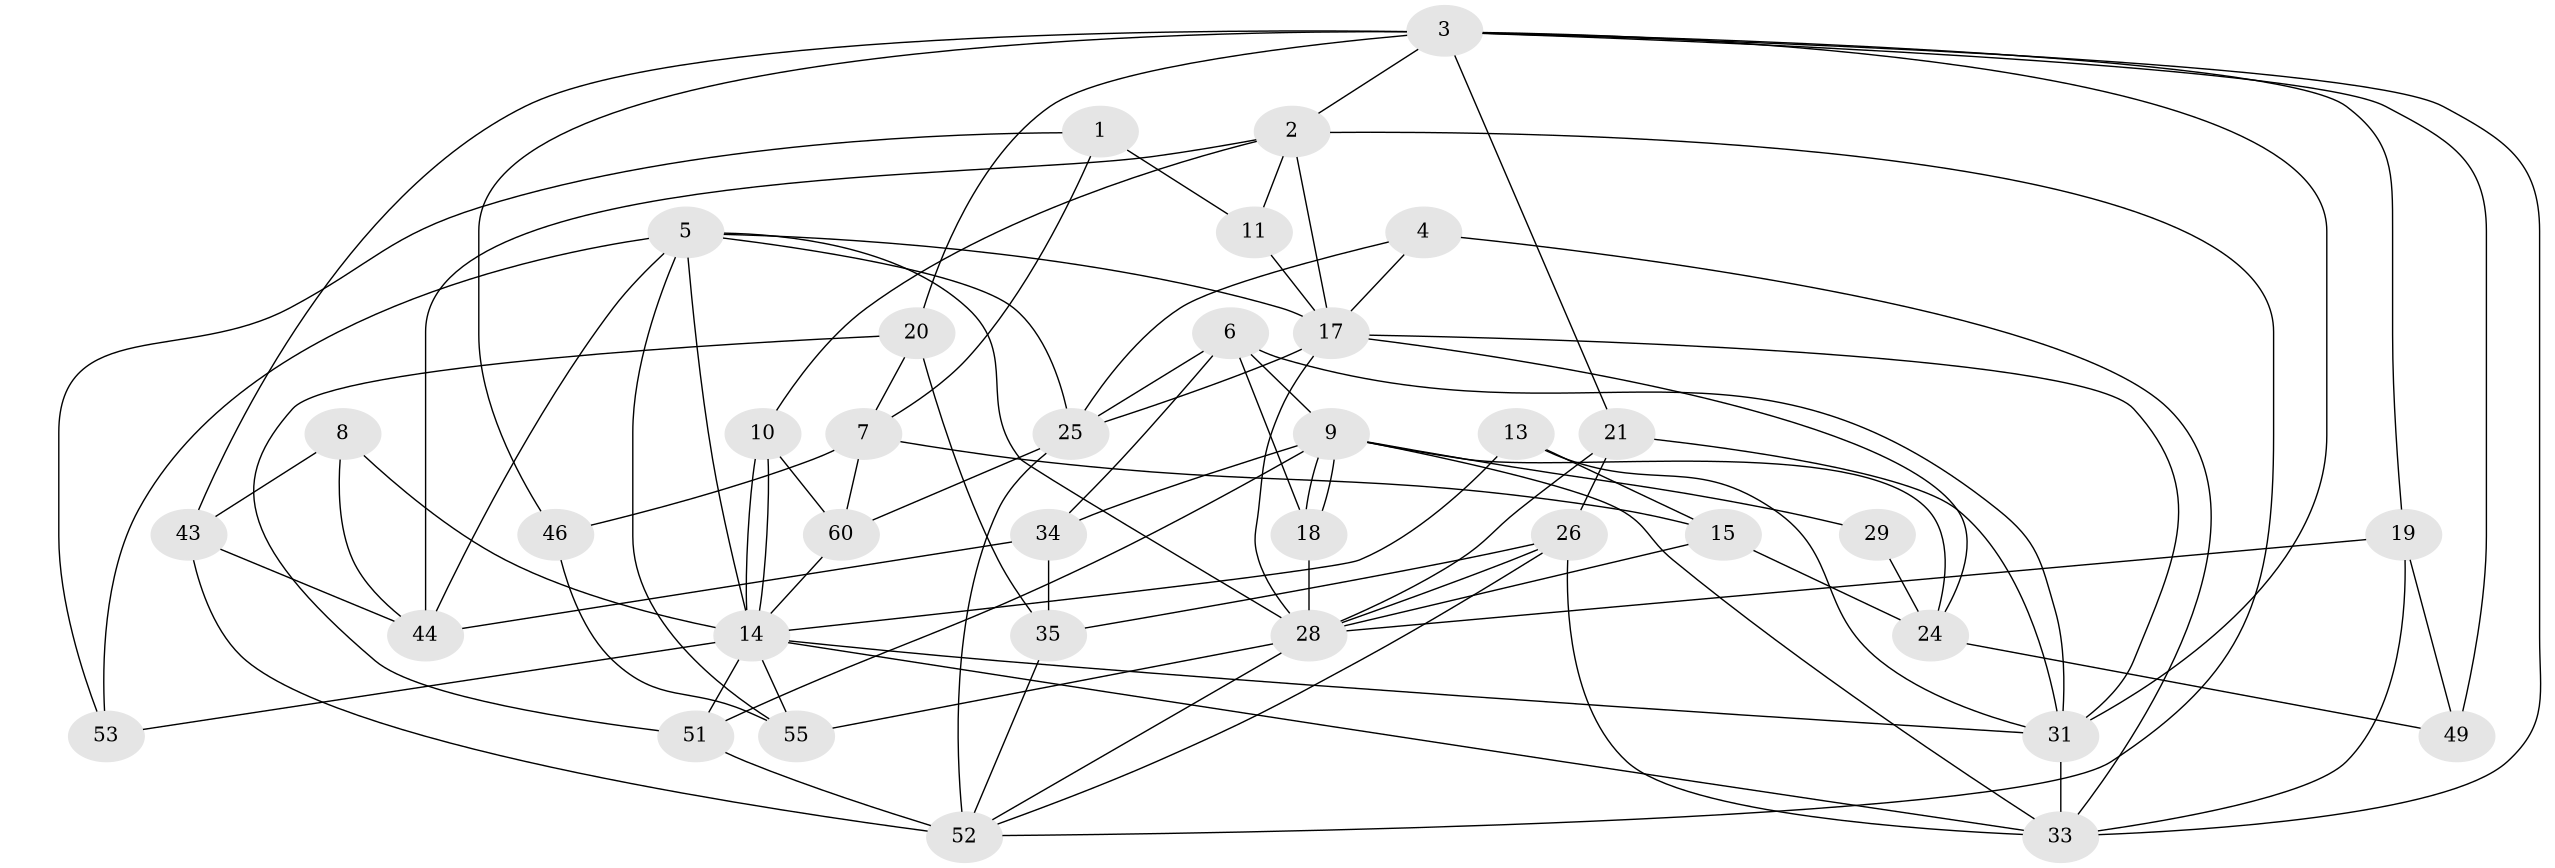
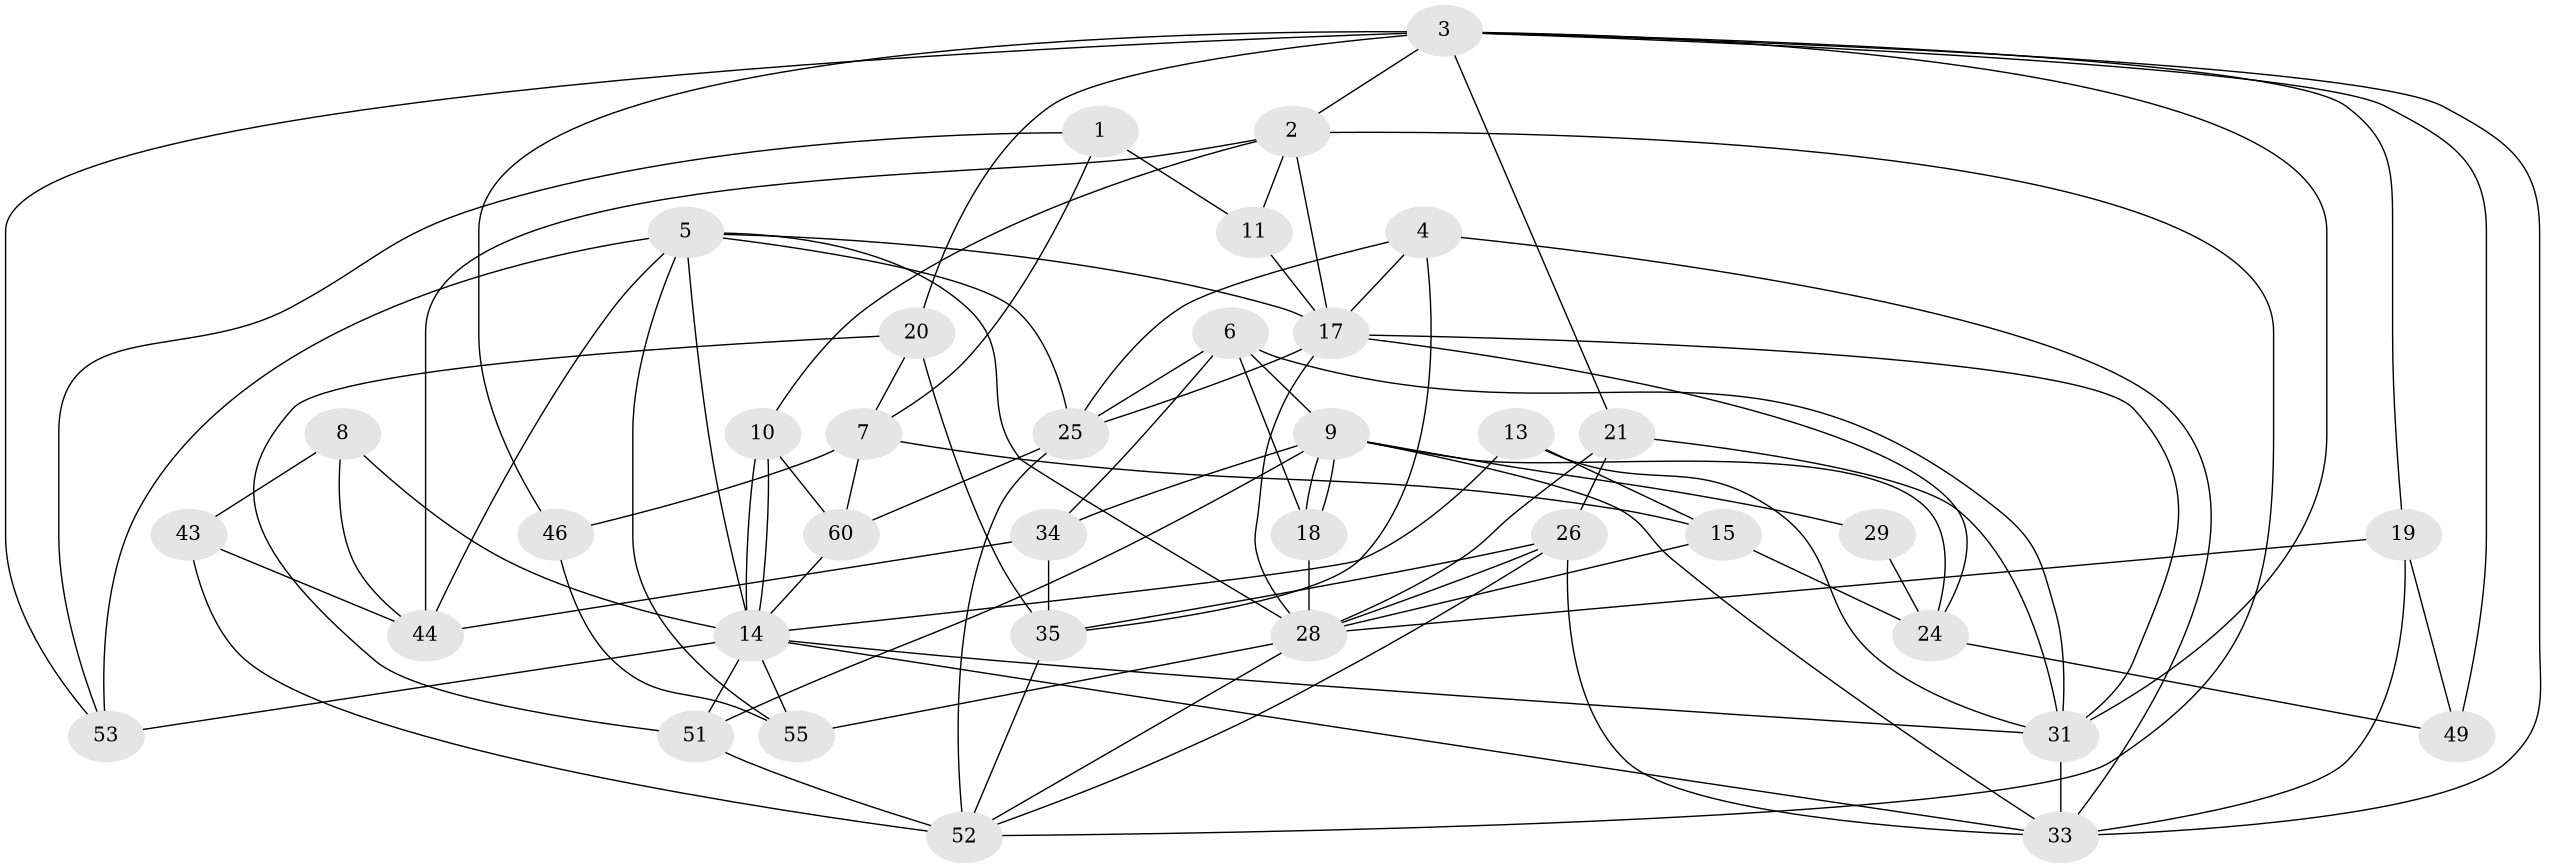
edge "3" -- "43": now "3" -- "53"
edge "4" -- "35": added
